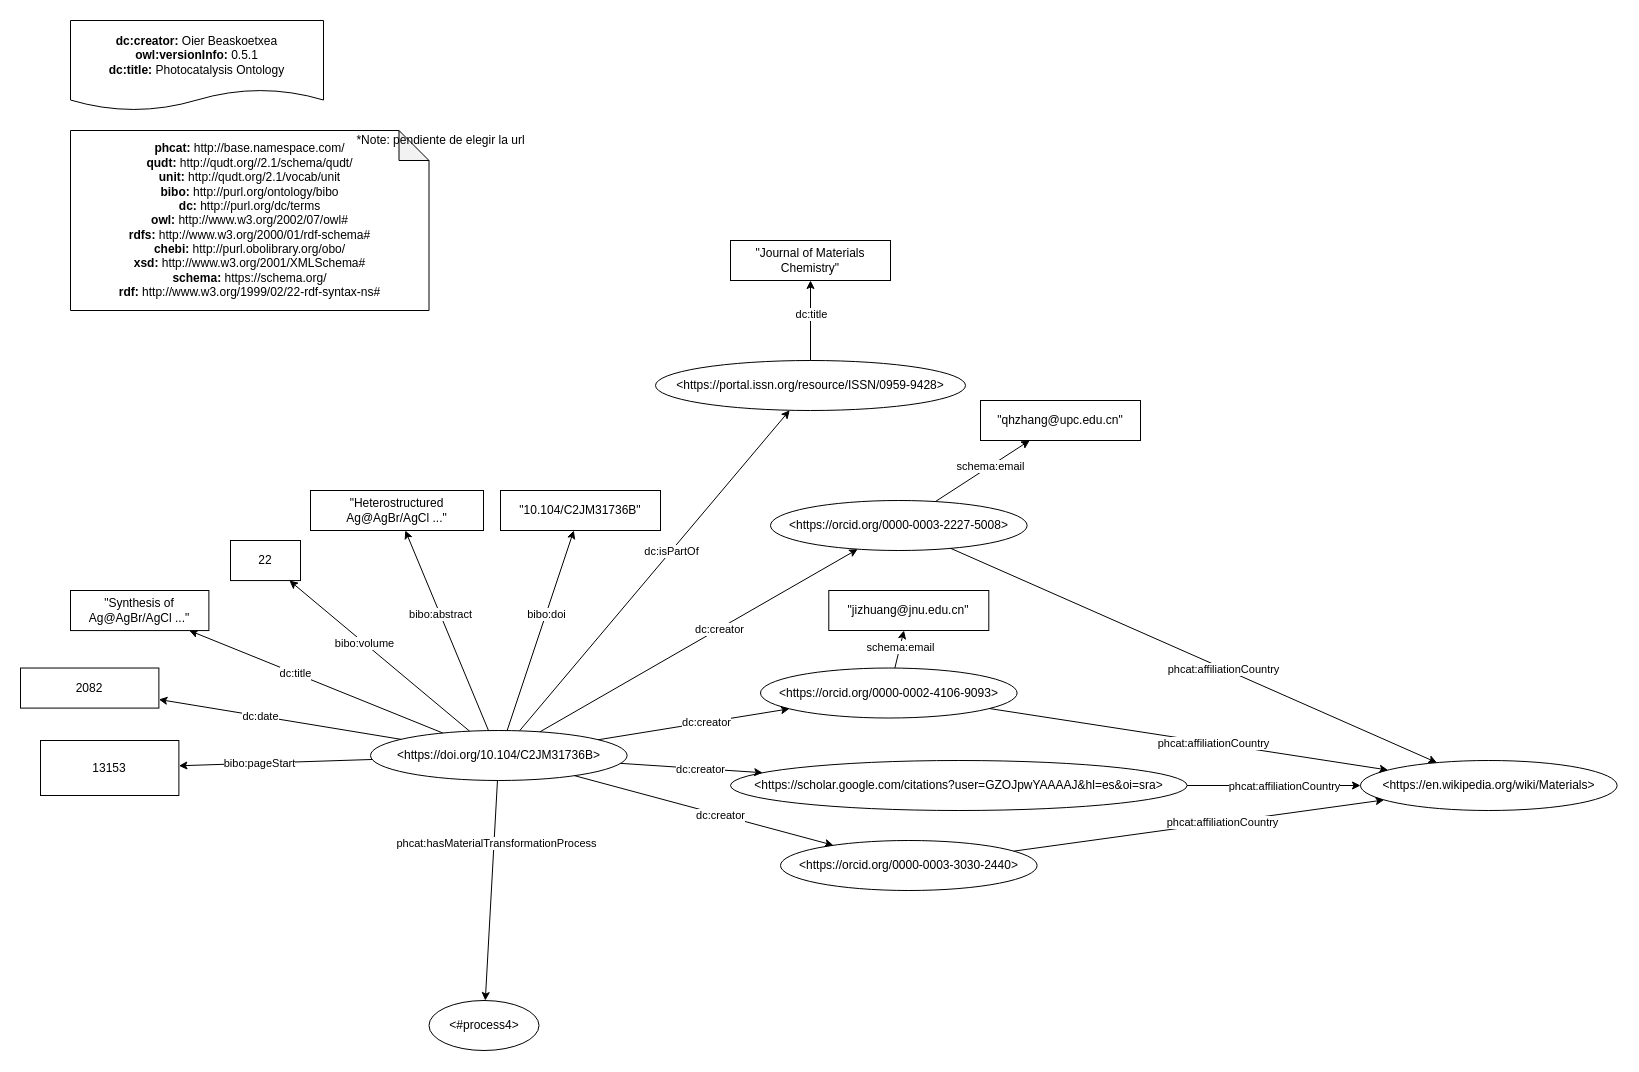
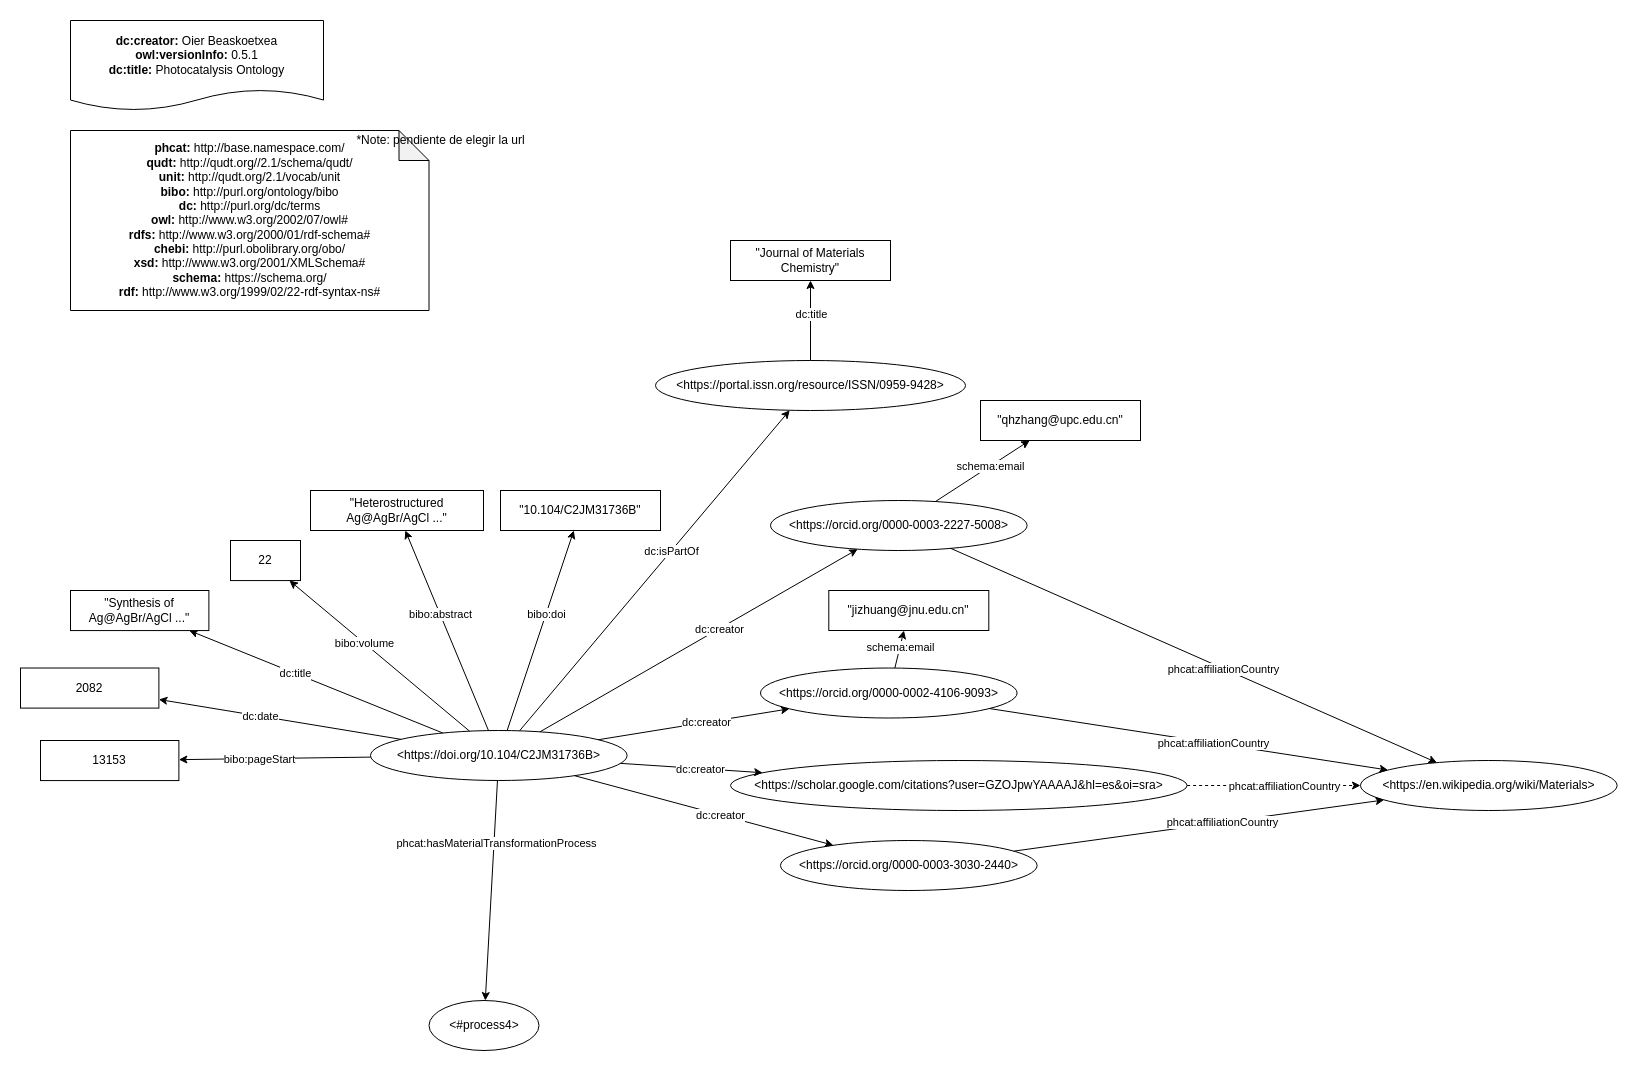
node "13153": size 138x55 -> 138x40
edge "<https://scholar.google.com/citations?user=GZOJpwYAAAAJ&hl=es&oi=sra>" -> "<https://en.wikipedia.org/wiki/Materials>": style solid -> dashed
